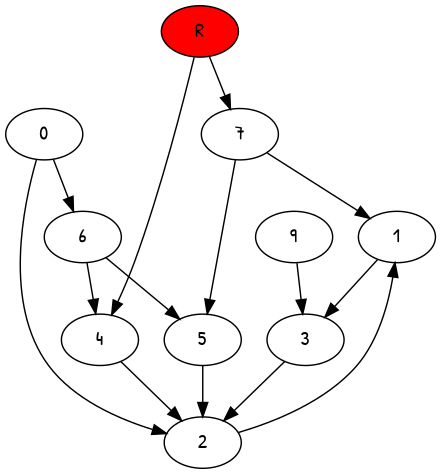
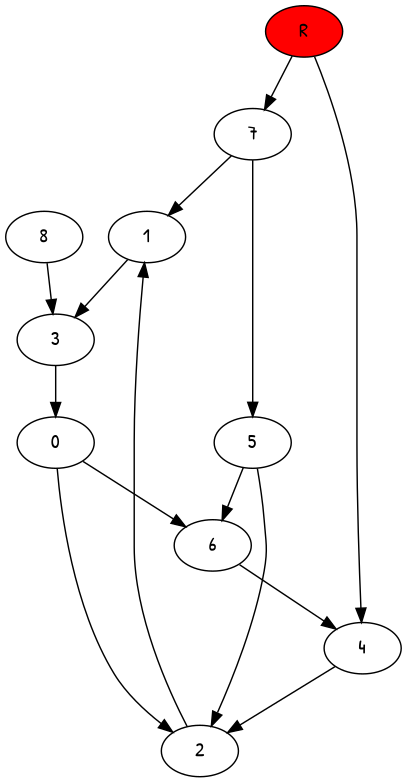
node "9": label "9" -> "8"
edge "6" -> "5": reversed
edge "3" -> "2": now "3" -> "0"
